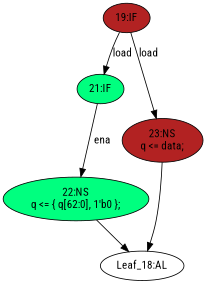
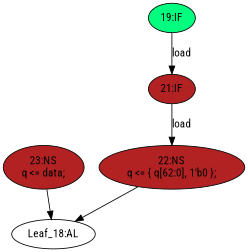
node "19:IF": fillcolor firebrick -> springgreen
edge "19:IF" -> "23:NS q <= data;": removed, label "load"
node "21:IF": fillcolor springgreen -> firebrick
edge "21:IF" -> "22:NS q <= { q[62:0], 1'b0 };": label "ena" -> "load"
node "22:NS q <= { q[62:0], 1'b0 };": fillcolor springgreen -> firebrick
